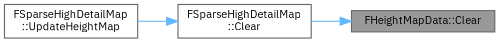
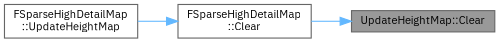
node "FHeightMapData::Clear": label "FHeightMapData::Clear" -> "UpdateHeightMap::Clear"
